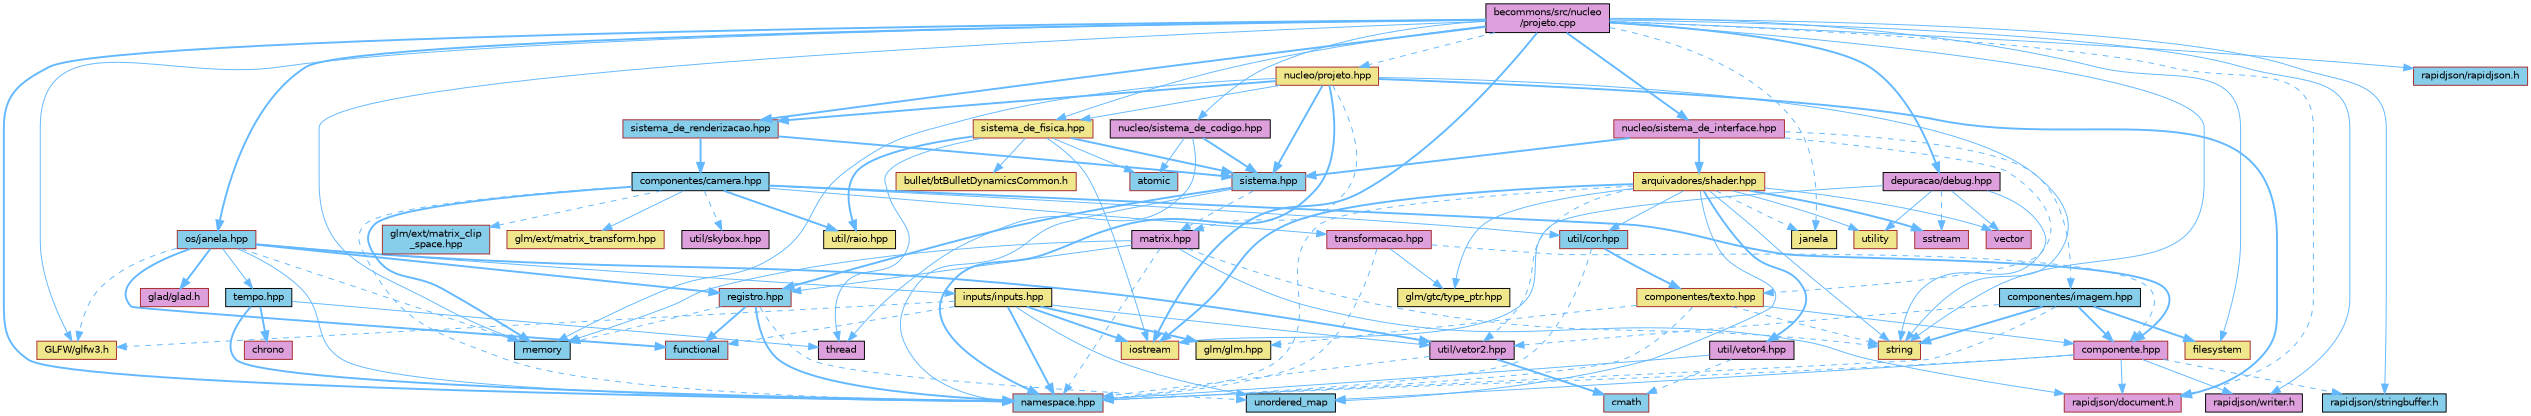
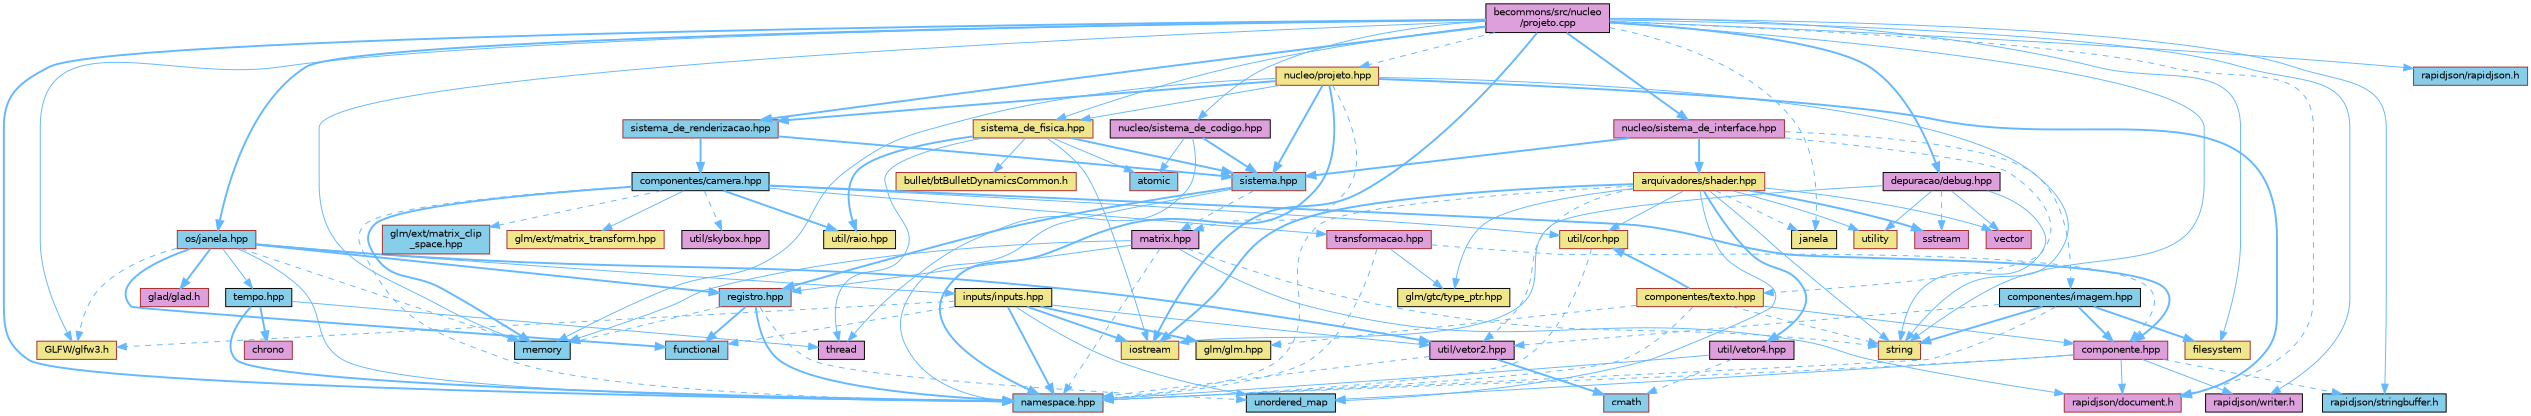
node "util/cor.hpp": fillcolor skyblue -> khaki
edge "util/cor.hpp" -> "componentes/texto.hpp": reversed
